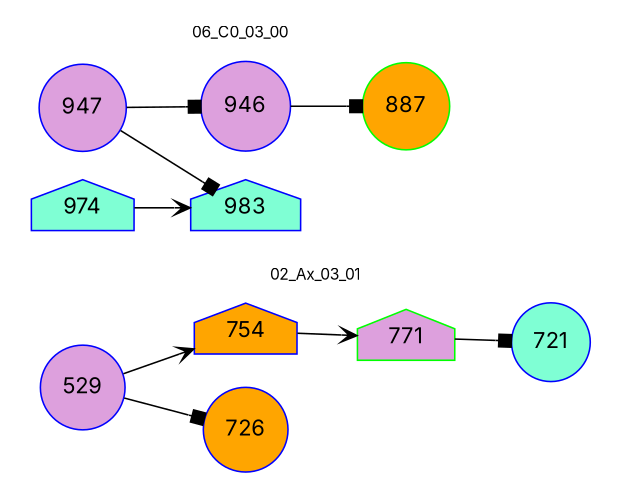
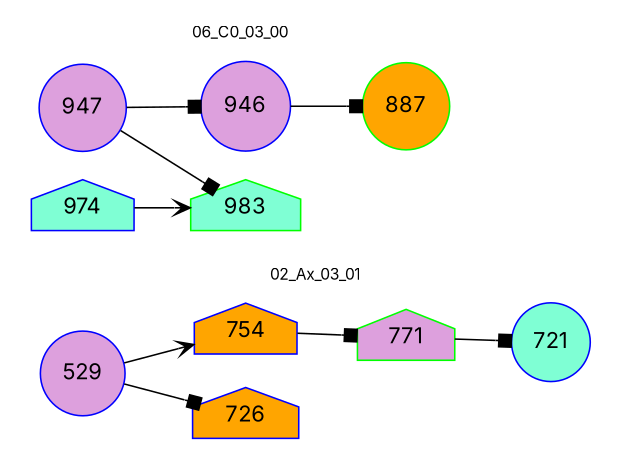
node "983": color blue -> green
edge "754" -> "771": arrowhead vee -> box
node "726": shape circle -> house
